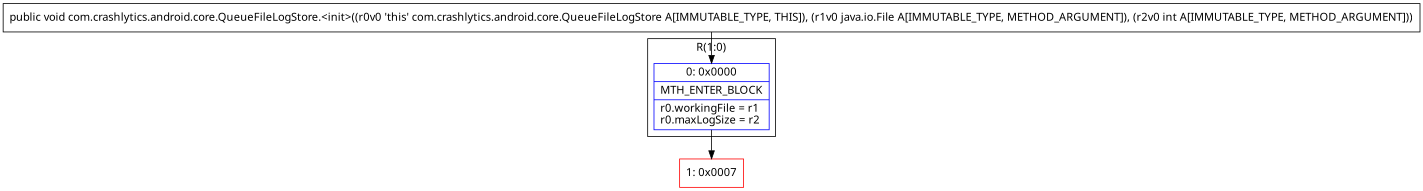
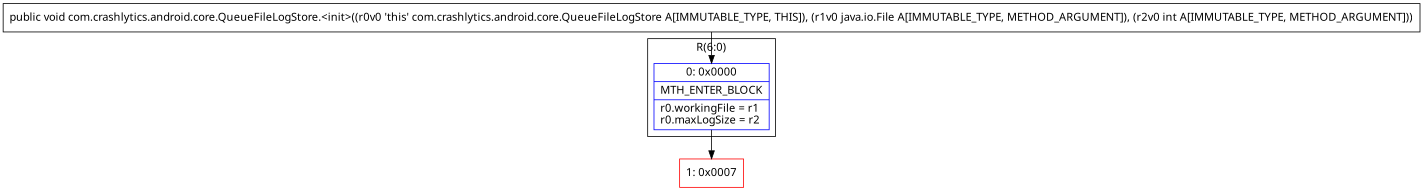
cluster "R(1:0)": label "R(1:0)" -> "R(6:0)"
